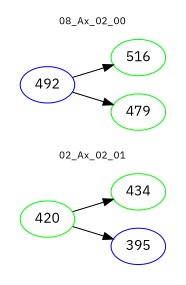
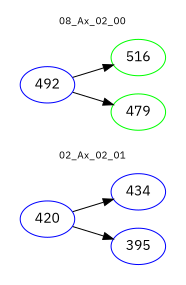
node "434": color green -> blue
node "420": color green -> blue
